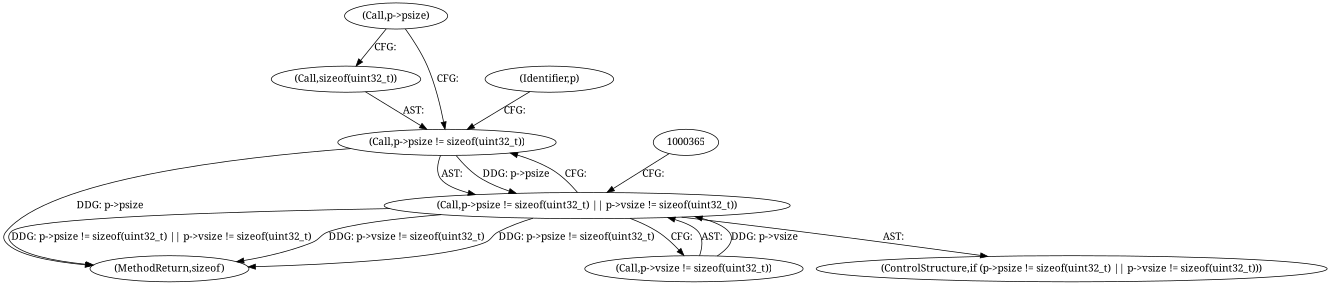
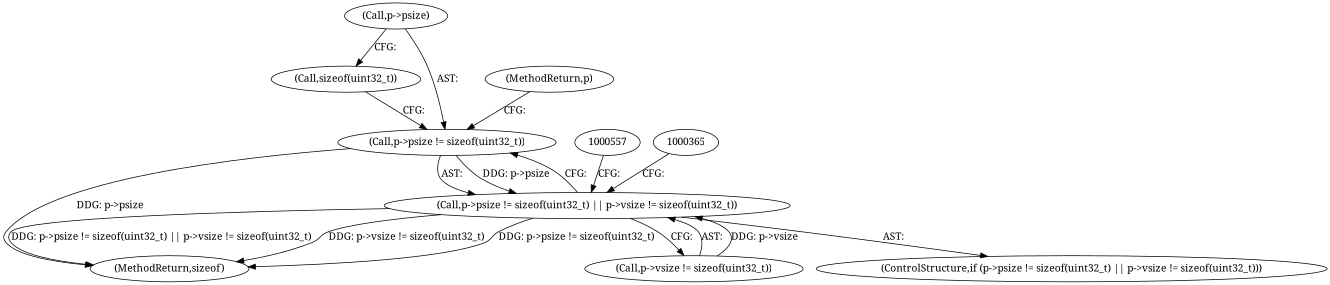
edge "(Call,p->psize)" -> "(Call,p->psize != sizeof(uint32_t))": label "CFG: " -> "AST: "
node "(Identifier,p)": label "(Identifier,p)" -> "(MethodReturn,p)"
edge "(Call,sizeof(uint32_t))" -> "(Call,p->psize != sizeof(uint32_t))": label "AST: " -> "CFG: "
node "1000557": added
